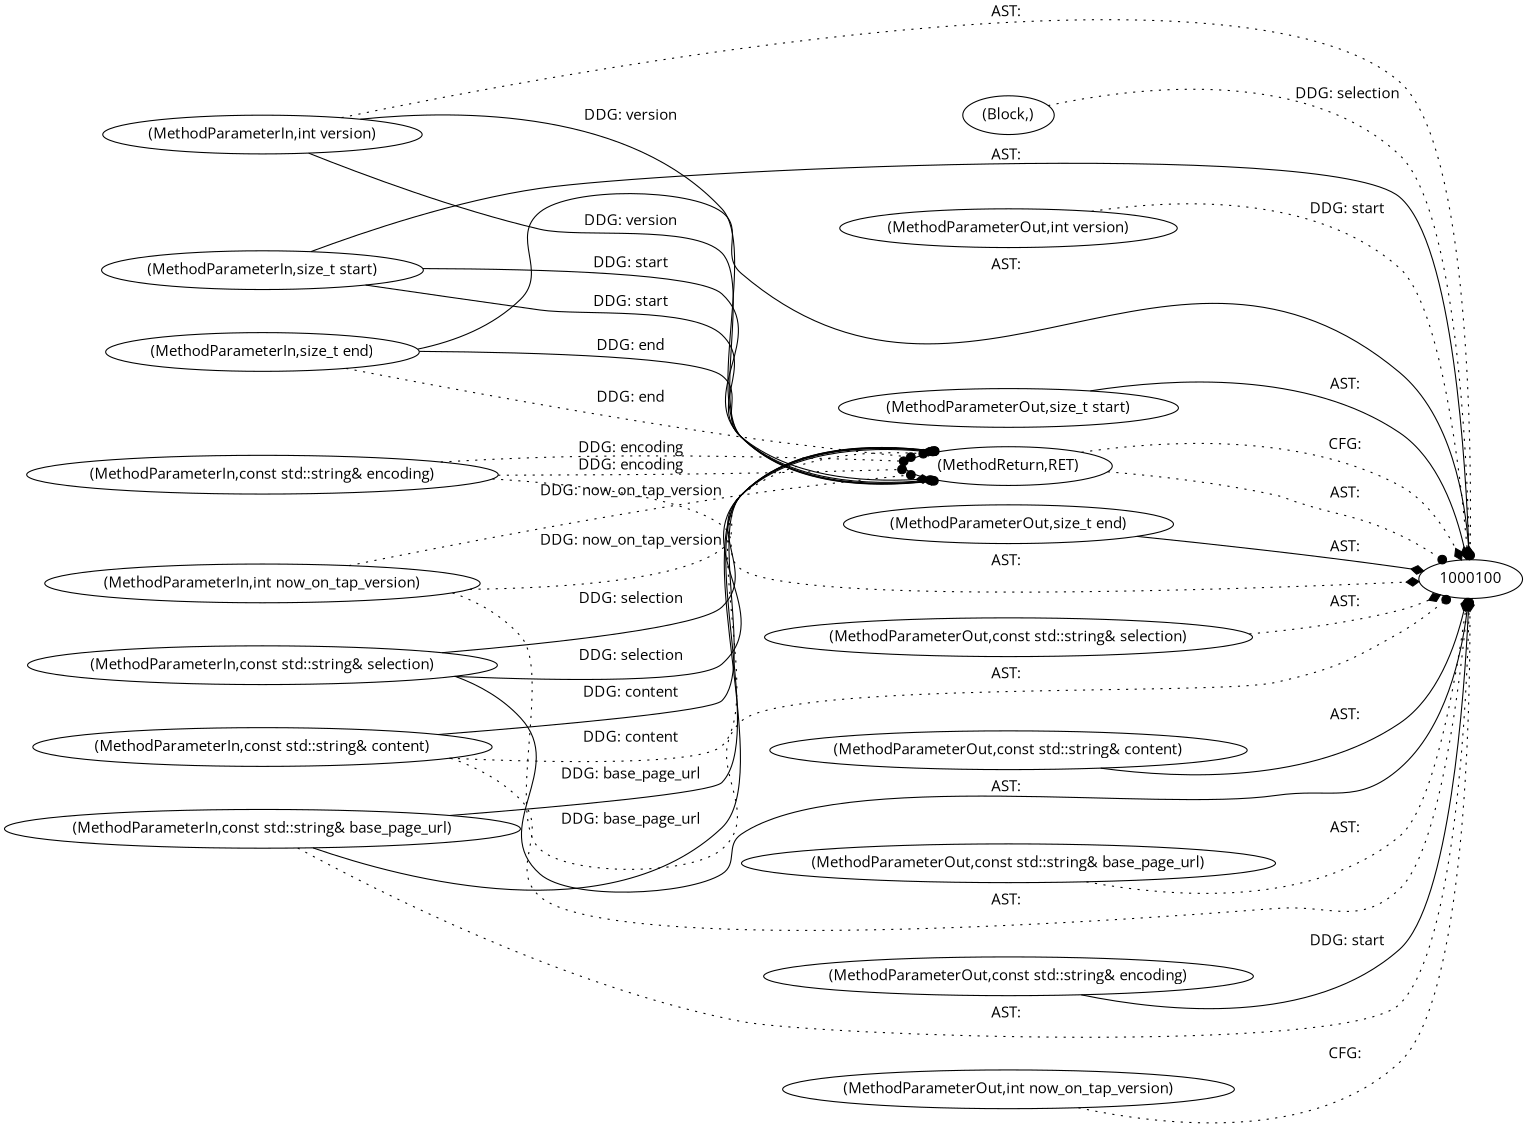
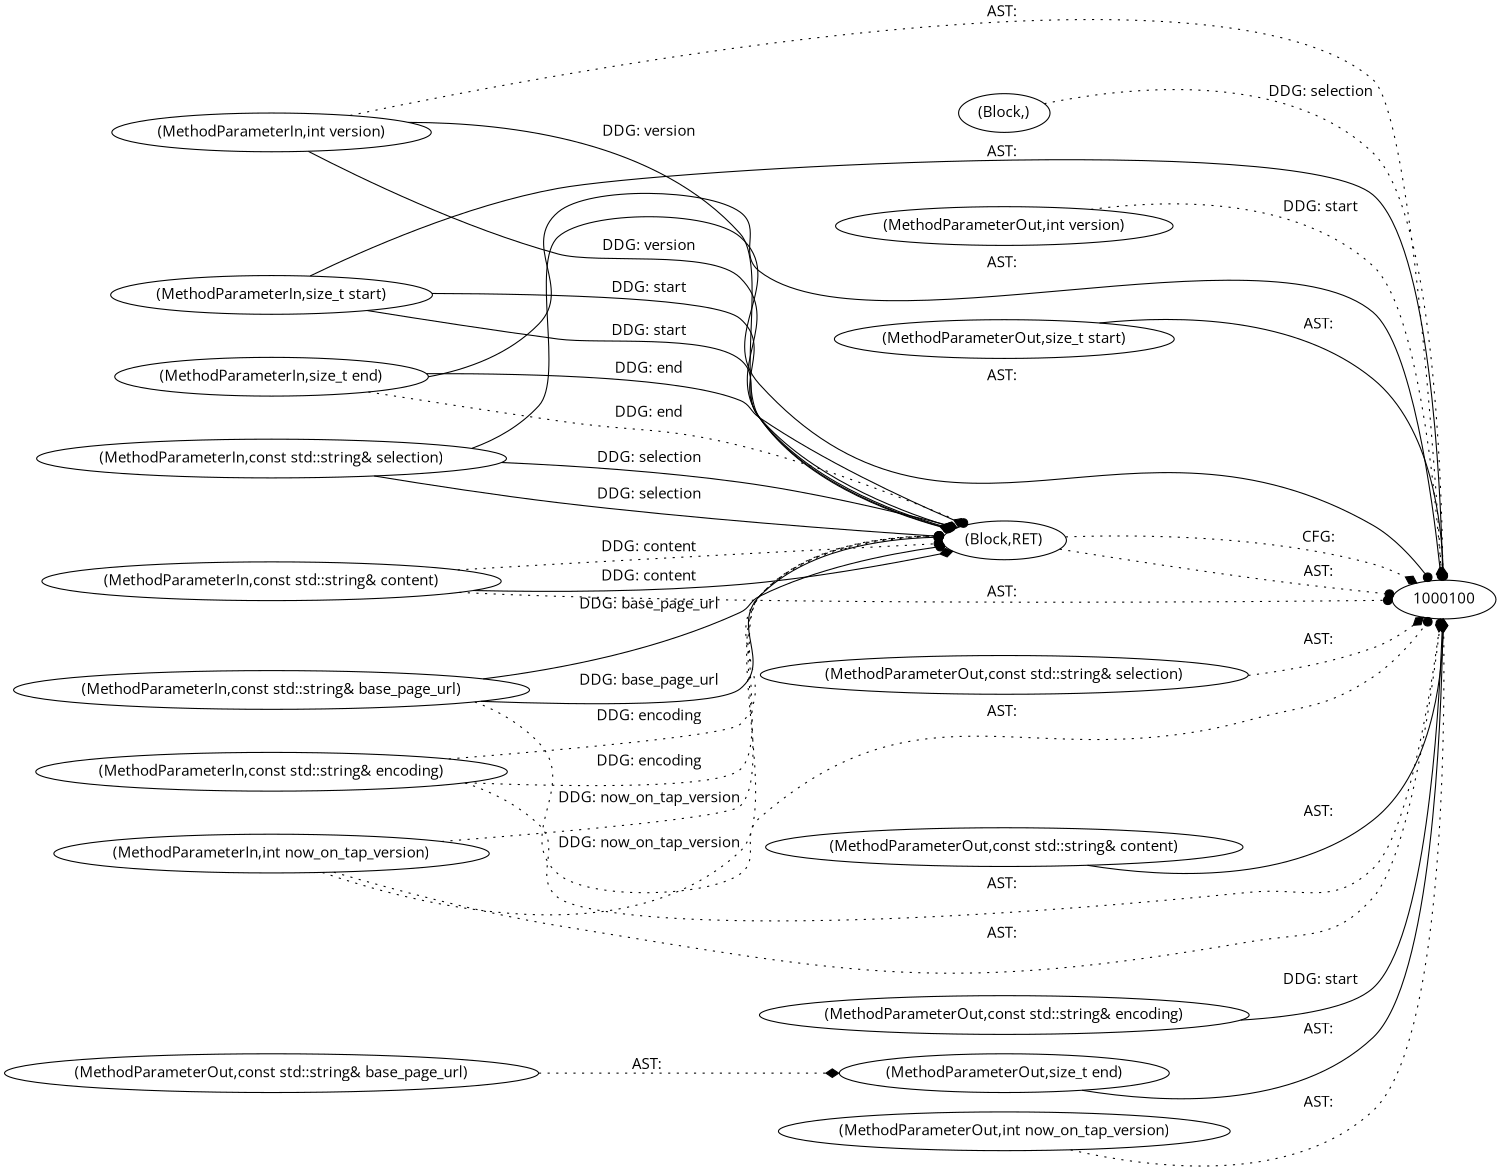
edge "(MethodParameterOut,size_t start)" -> "1000100": arrowhead diamond -> dot
node "(MethodReturn,RET)": label "(MethodReturn,RET)" -> "(Block,RET)"
edge "(MethodParameterIn,const std::string& selection)" -> "1000100": arrowhead diamond -> dot
edge "(MethodParameterOut,const std::string& base_page_url)" -> "1000100": now "(MethodParameterOut,const std::string& base_page_url)" -> "(MethodParameterOut,size_t end)"
edge "(MethodParameterOut,int now_on_tap_version)" -> "1000100": label "CFG: " -> "AST: "
